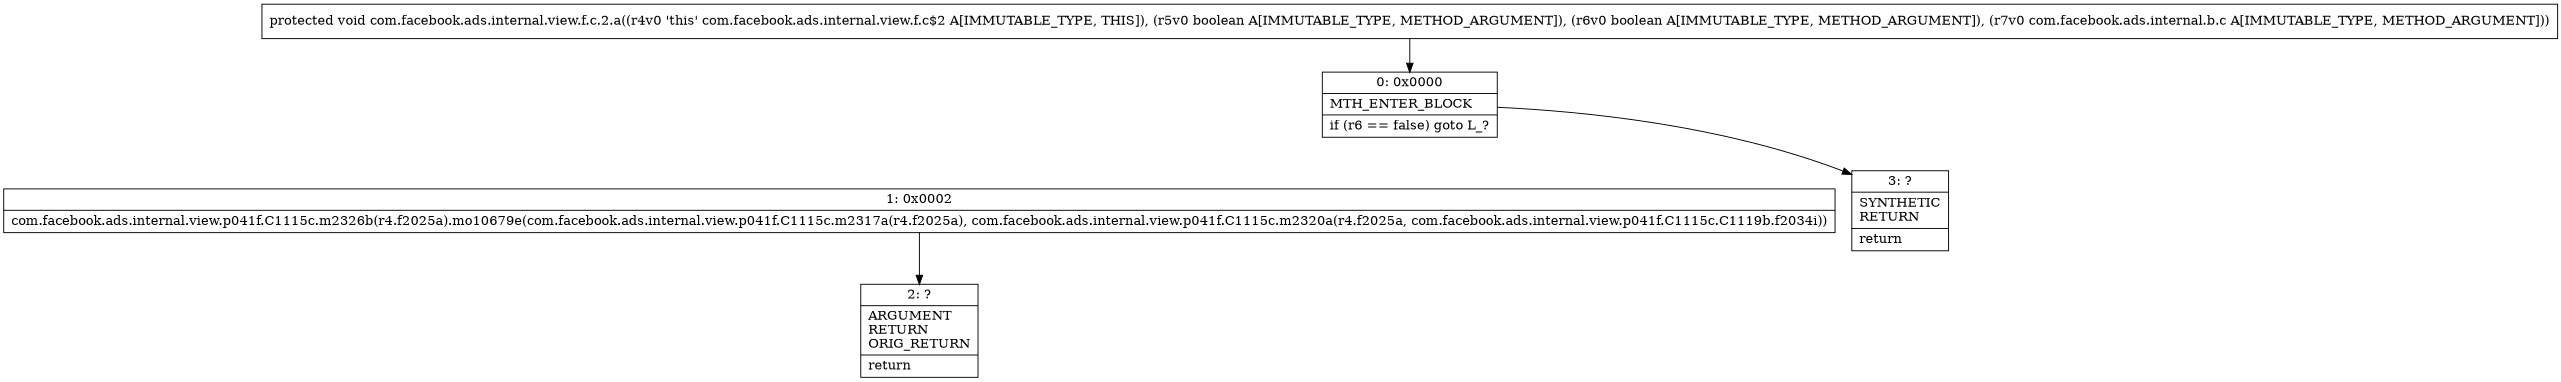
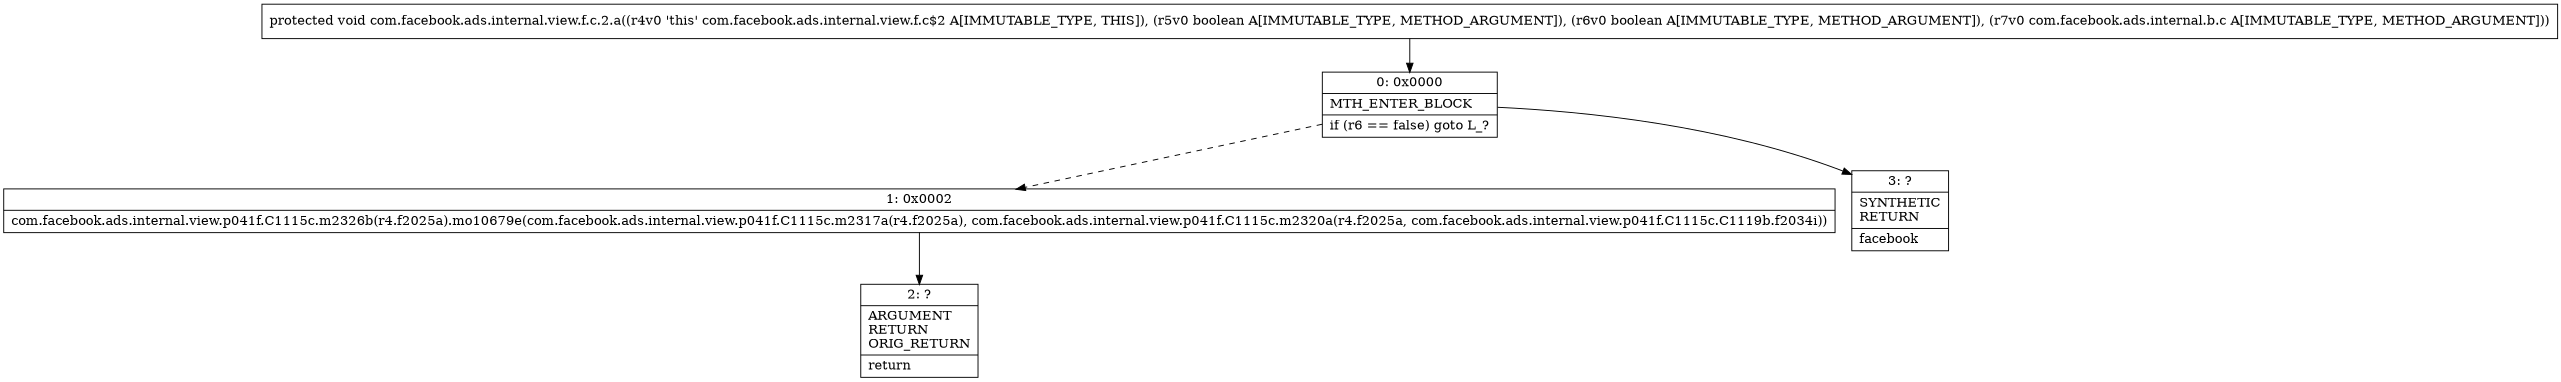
edge "0: 0x0000" -> "1: 0x0002": added
node "3: ?": text "return" -> "facebook"
